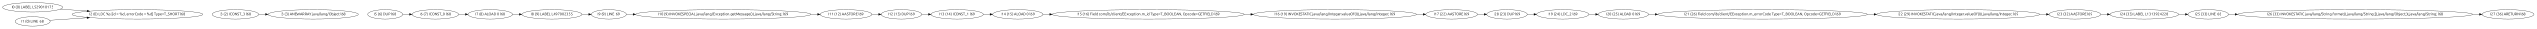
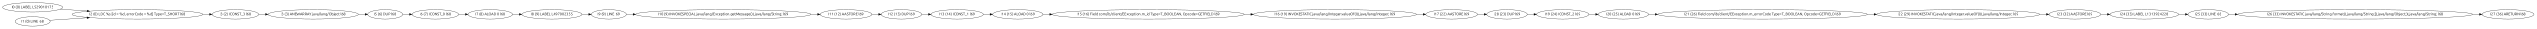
edge "I2 (0) LDC %s [id = %d, errorCode = %d] Type=T_SHORT l68" -> "I3 (2) ICONST_3 l68": added
edge "I3 (3) ANEWARRAY java/lang/Object l68" -> "I5 (6) DUP l68": added
node "I19 (24) LDC_2 l69": label "I19 (24) LDC_2 l69" -> "I19 (24) ICONST_2 l69"
